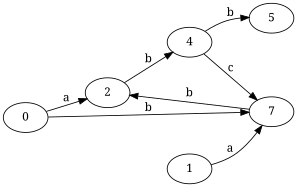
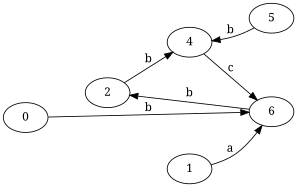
edge "4" -> "5": reversed
edge "0" -> "2": removed, label "a"
node "7": label "7" -> "6"
